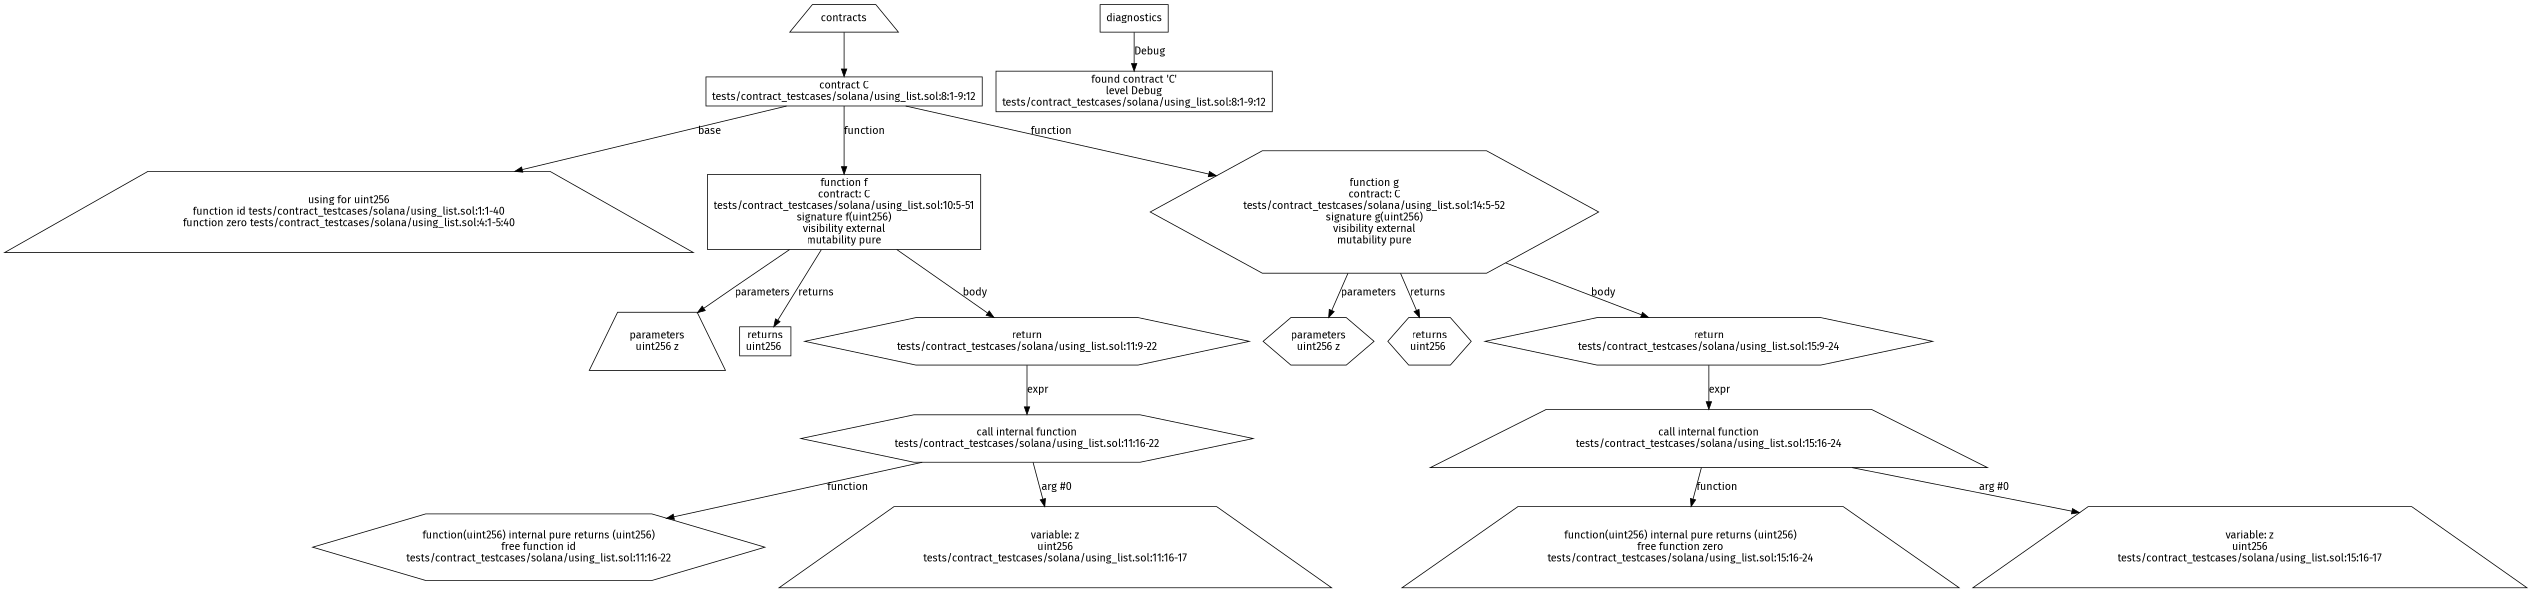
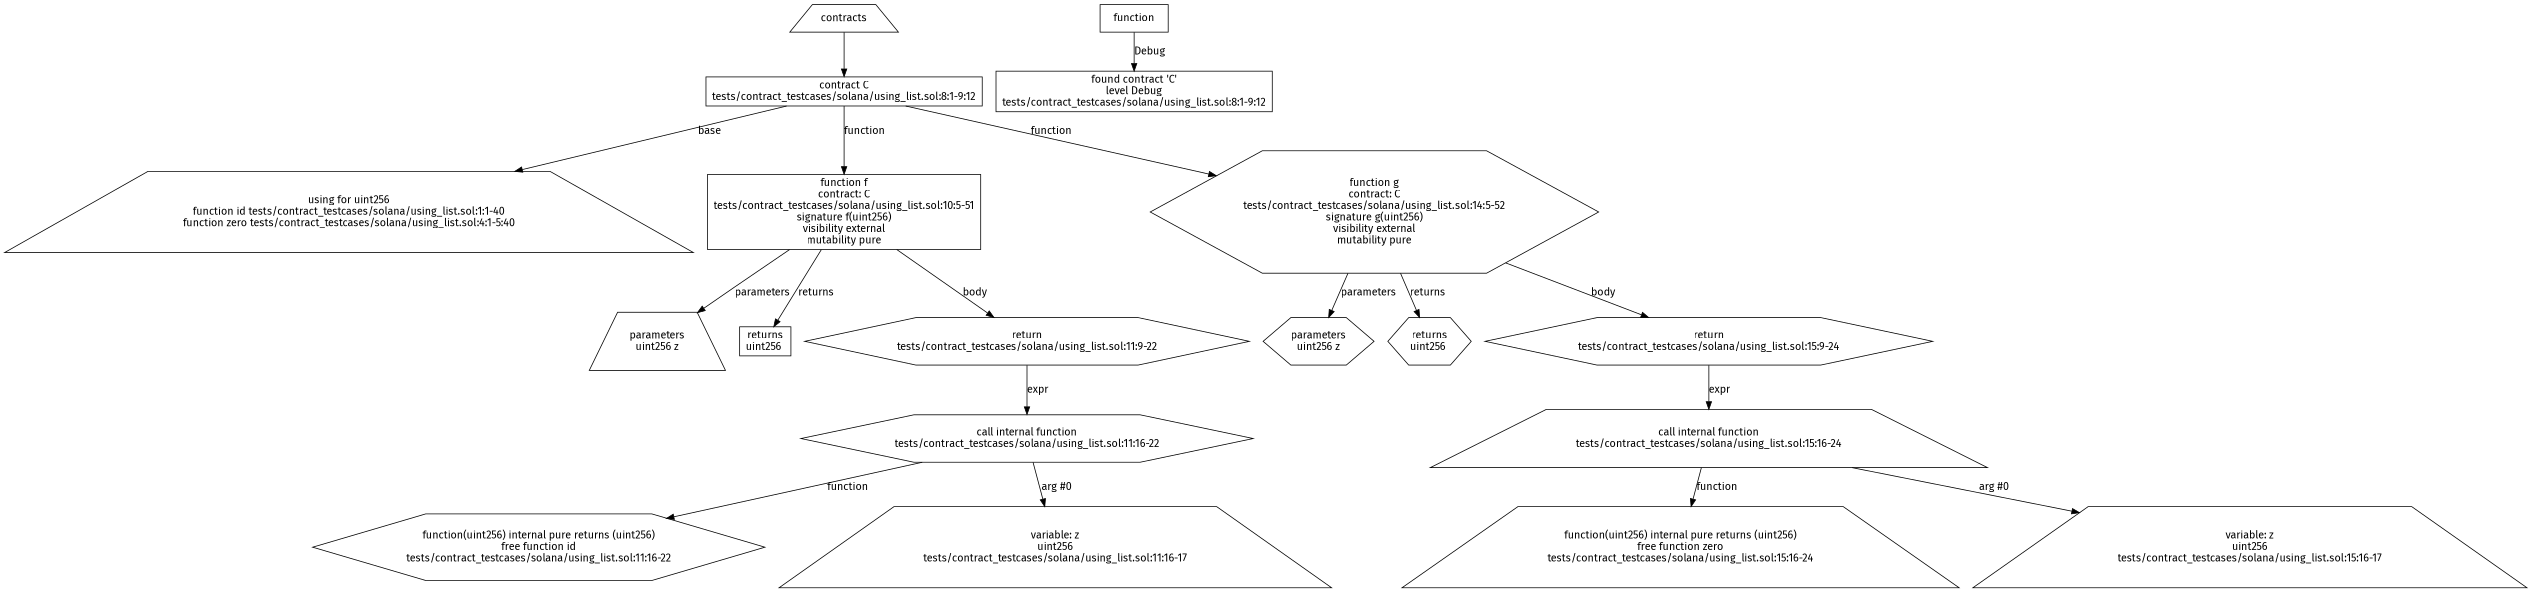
node "diagnostics": label "diagnostics" -> "function"
